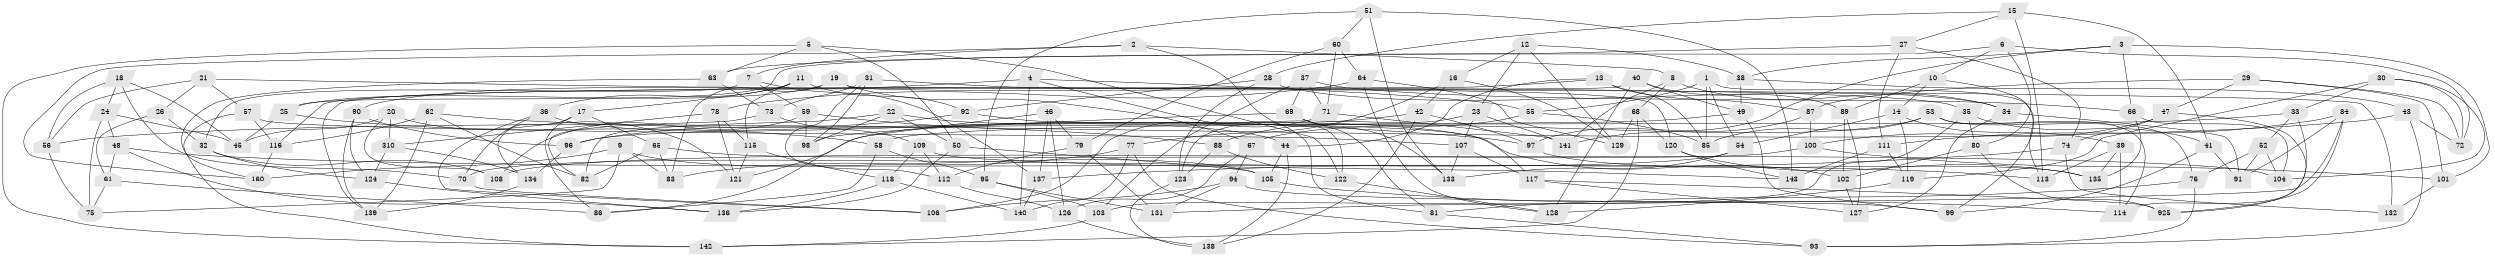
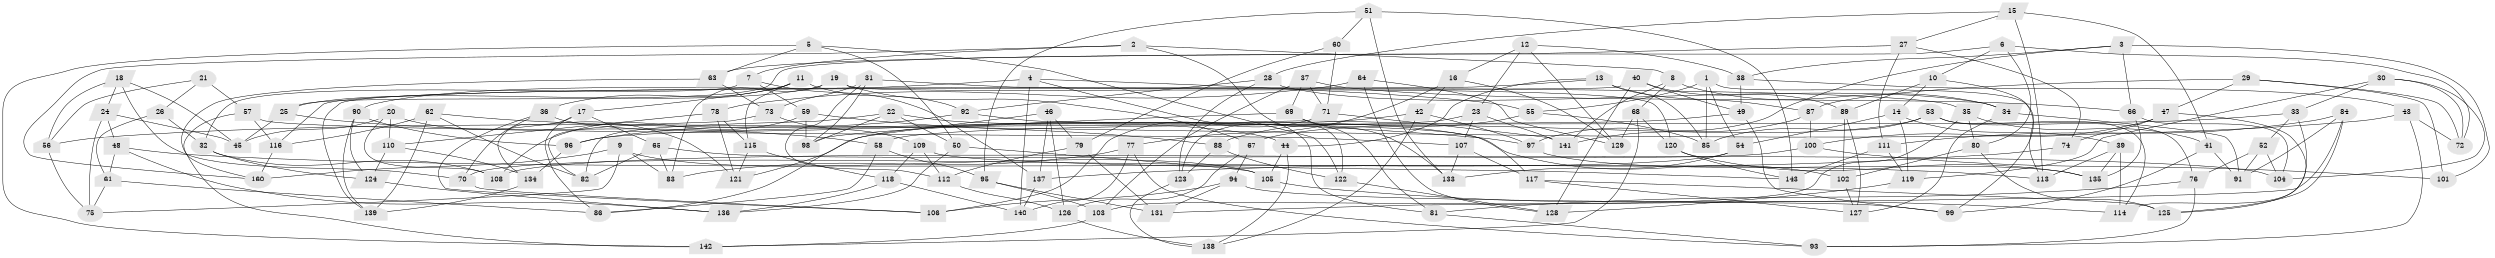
edge "60" -- "64": removed
node "310": label "310" -> "110"
node "925": label "925" -> "125"
node "132": removed
